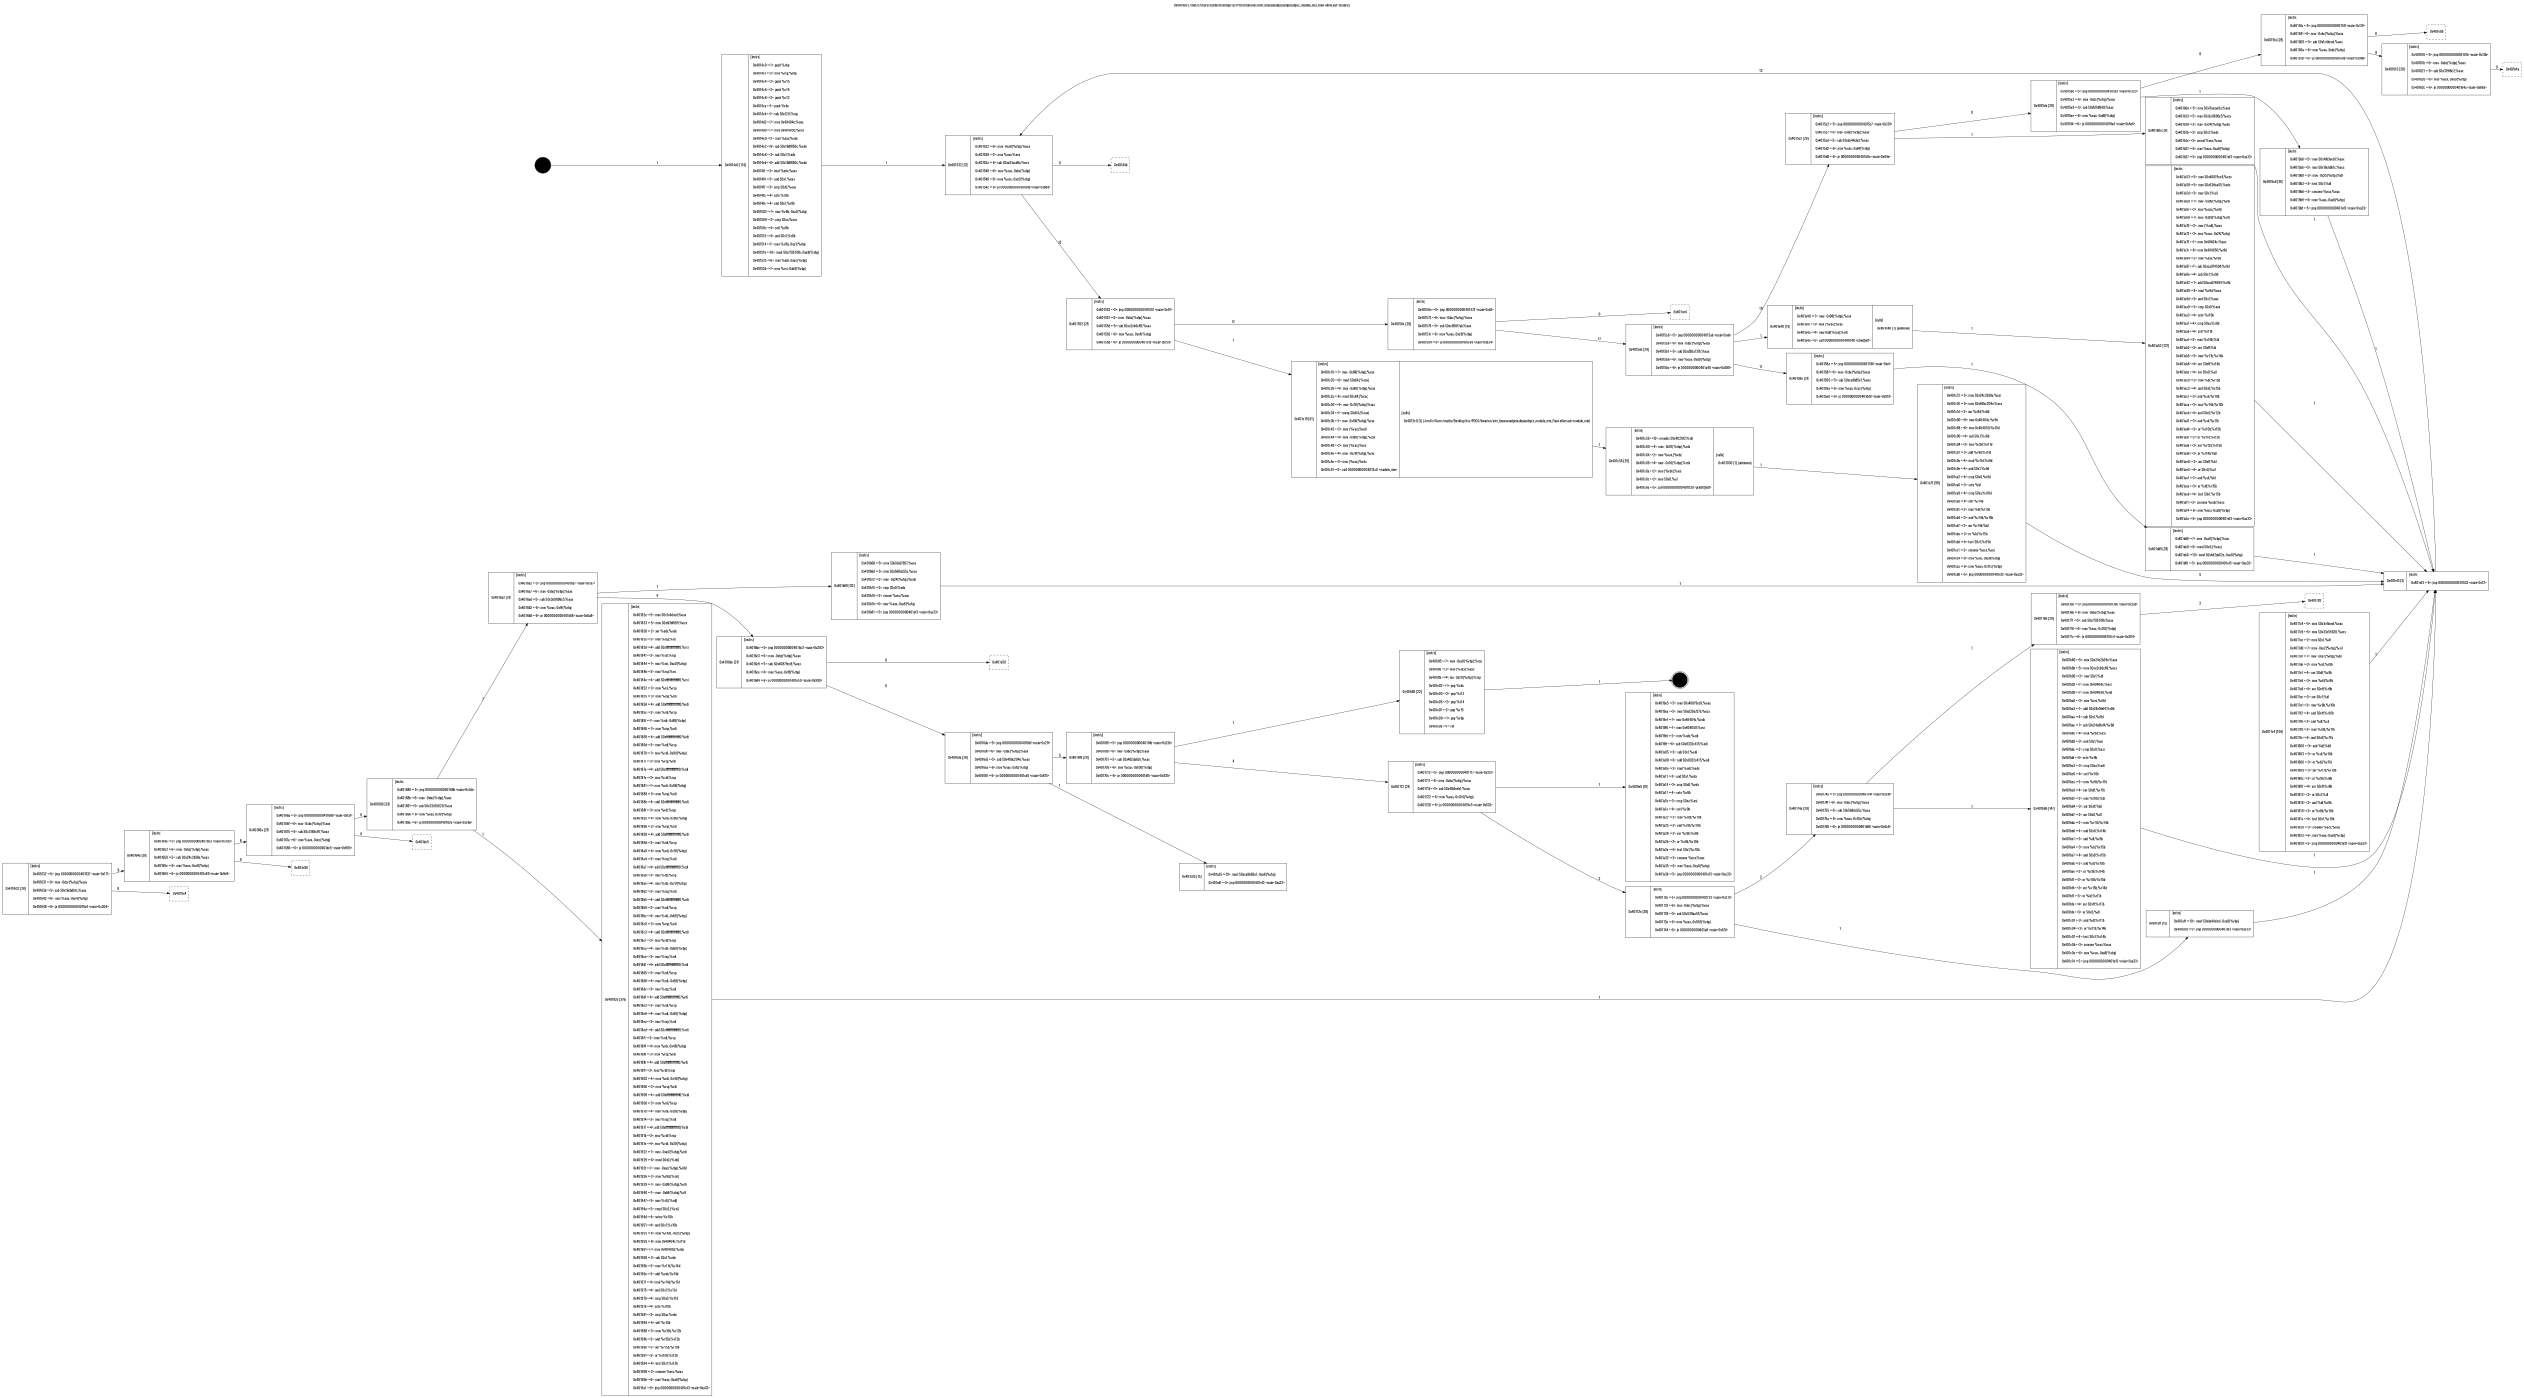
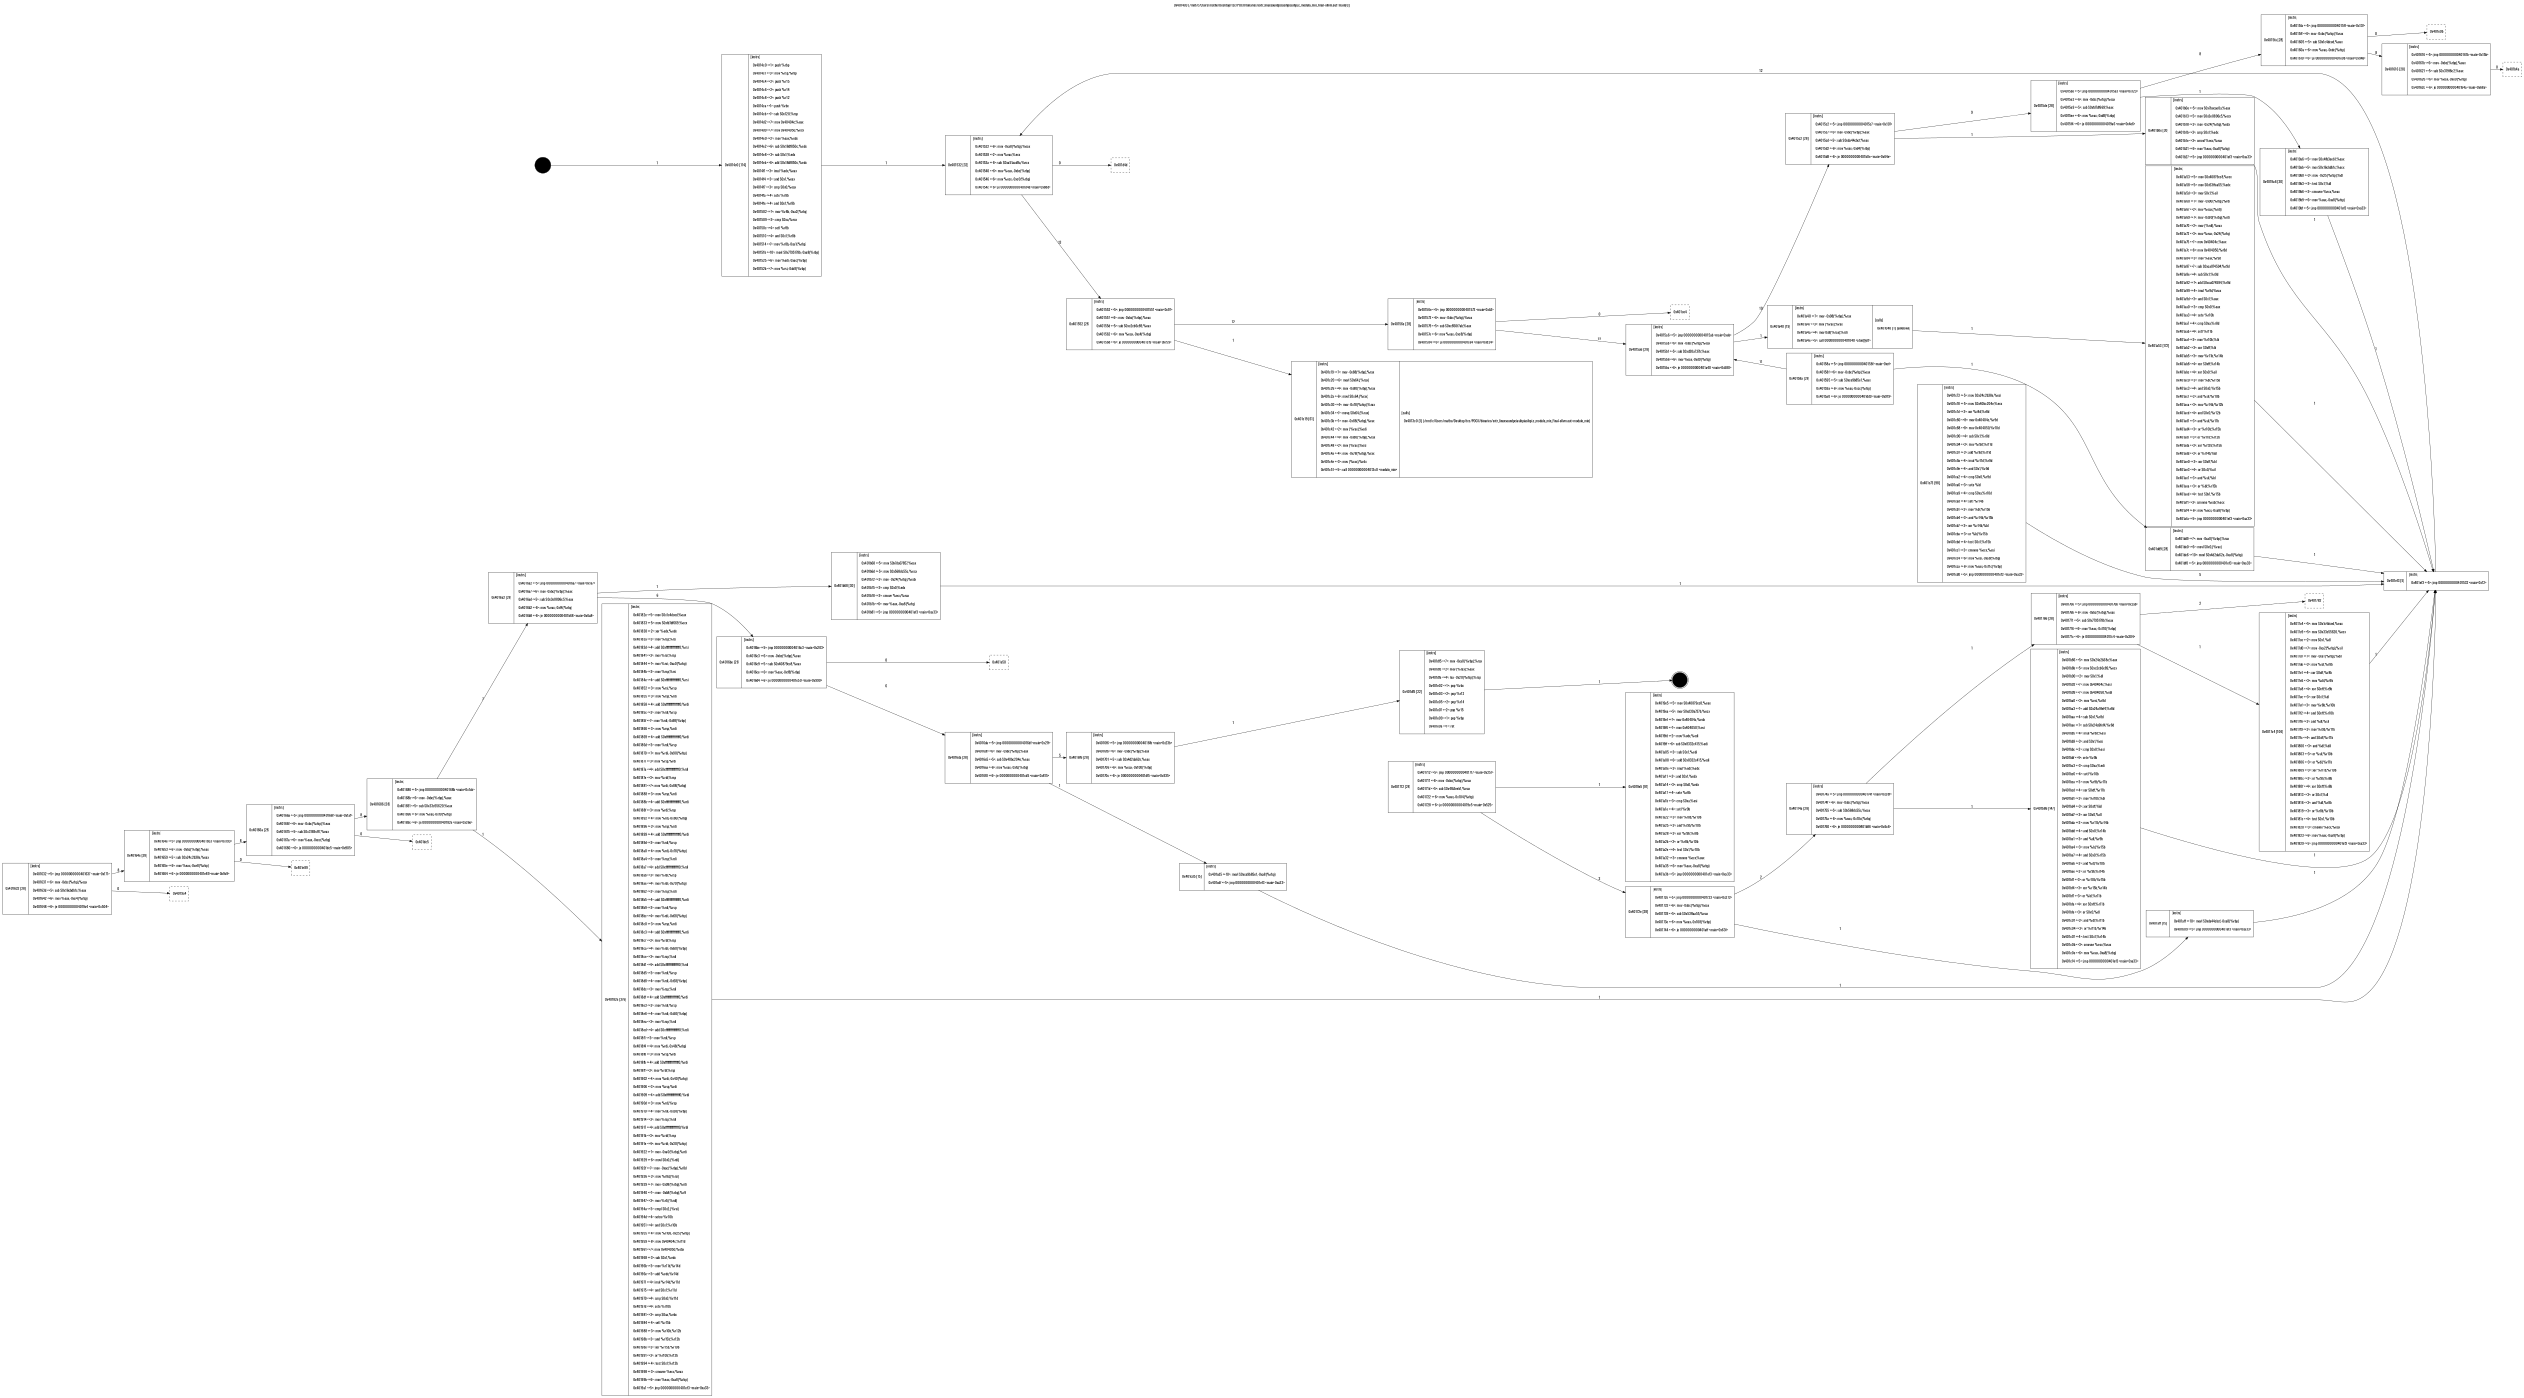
edge "0x4015a6 [28]" -> "0x40158a [28]": reversed
node "0x401c56 [29]": removed
edge "0x401766 [28]" -> "0x4017c4 [106]": added, label "1"
edge "0x4016f6 [28]" -> "0x401712 [28]": removed, label "4"
edge "0x401cd5 [15]" -> "0x401ef3 [5]": added, label "1"
